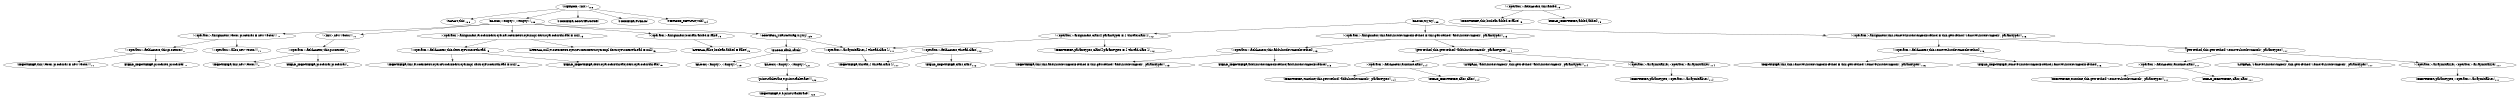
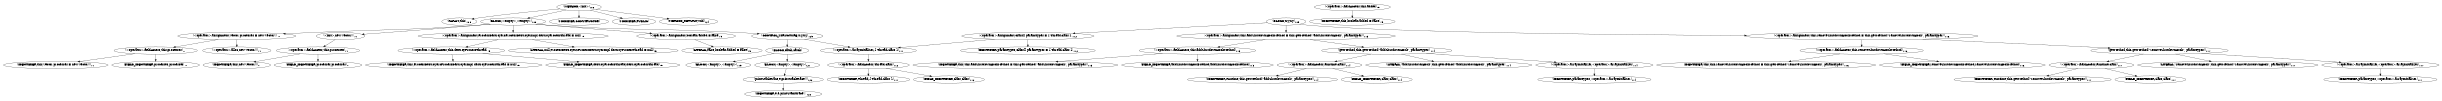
node "(FIELD_IDENTIFIER,added,added)": removed
edge "(<operator>.arrayInitializer,{ Thread.class })" -> "(IDENTIFIER,Thread,{ Thread.class })": now "(<operator>.arrayInitializer,{ Thread.class })" -> "(<operator>.fieldAccess,Thread.class)"
